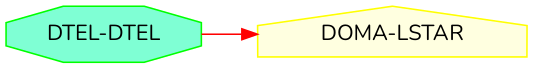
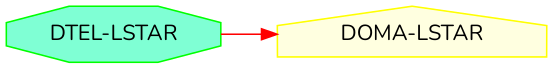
node "DTEL-DTEL": label "DTEL-DTEL" -> "DTEL-LSTAR"
